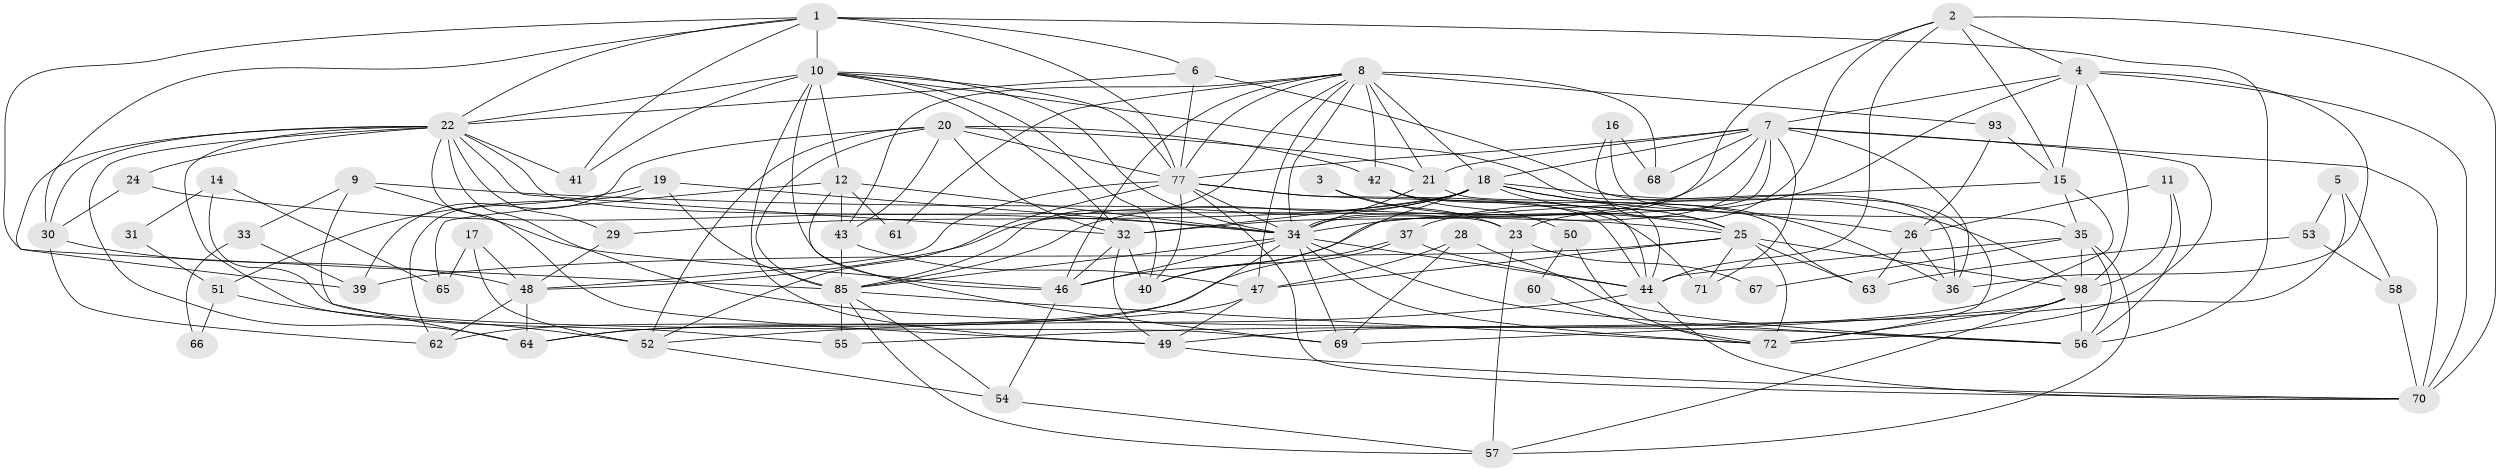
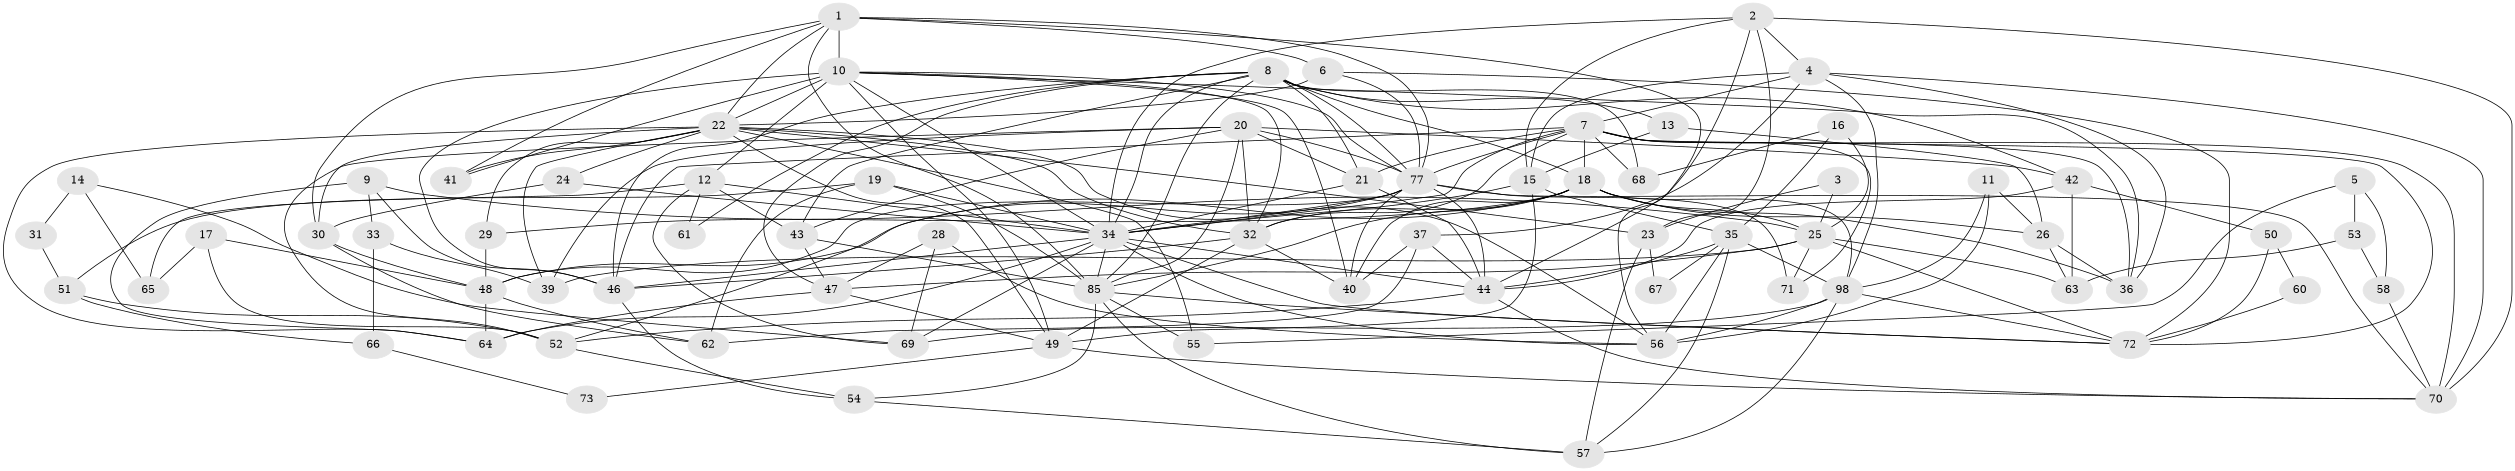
node "93": label "93" -> "13"
edge "25" -- "98": removed
node "73": added
